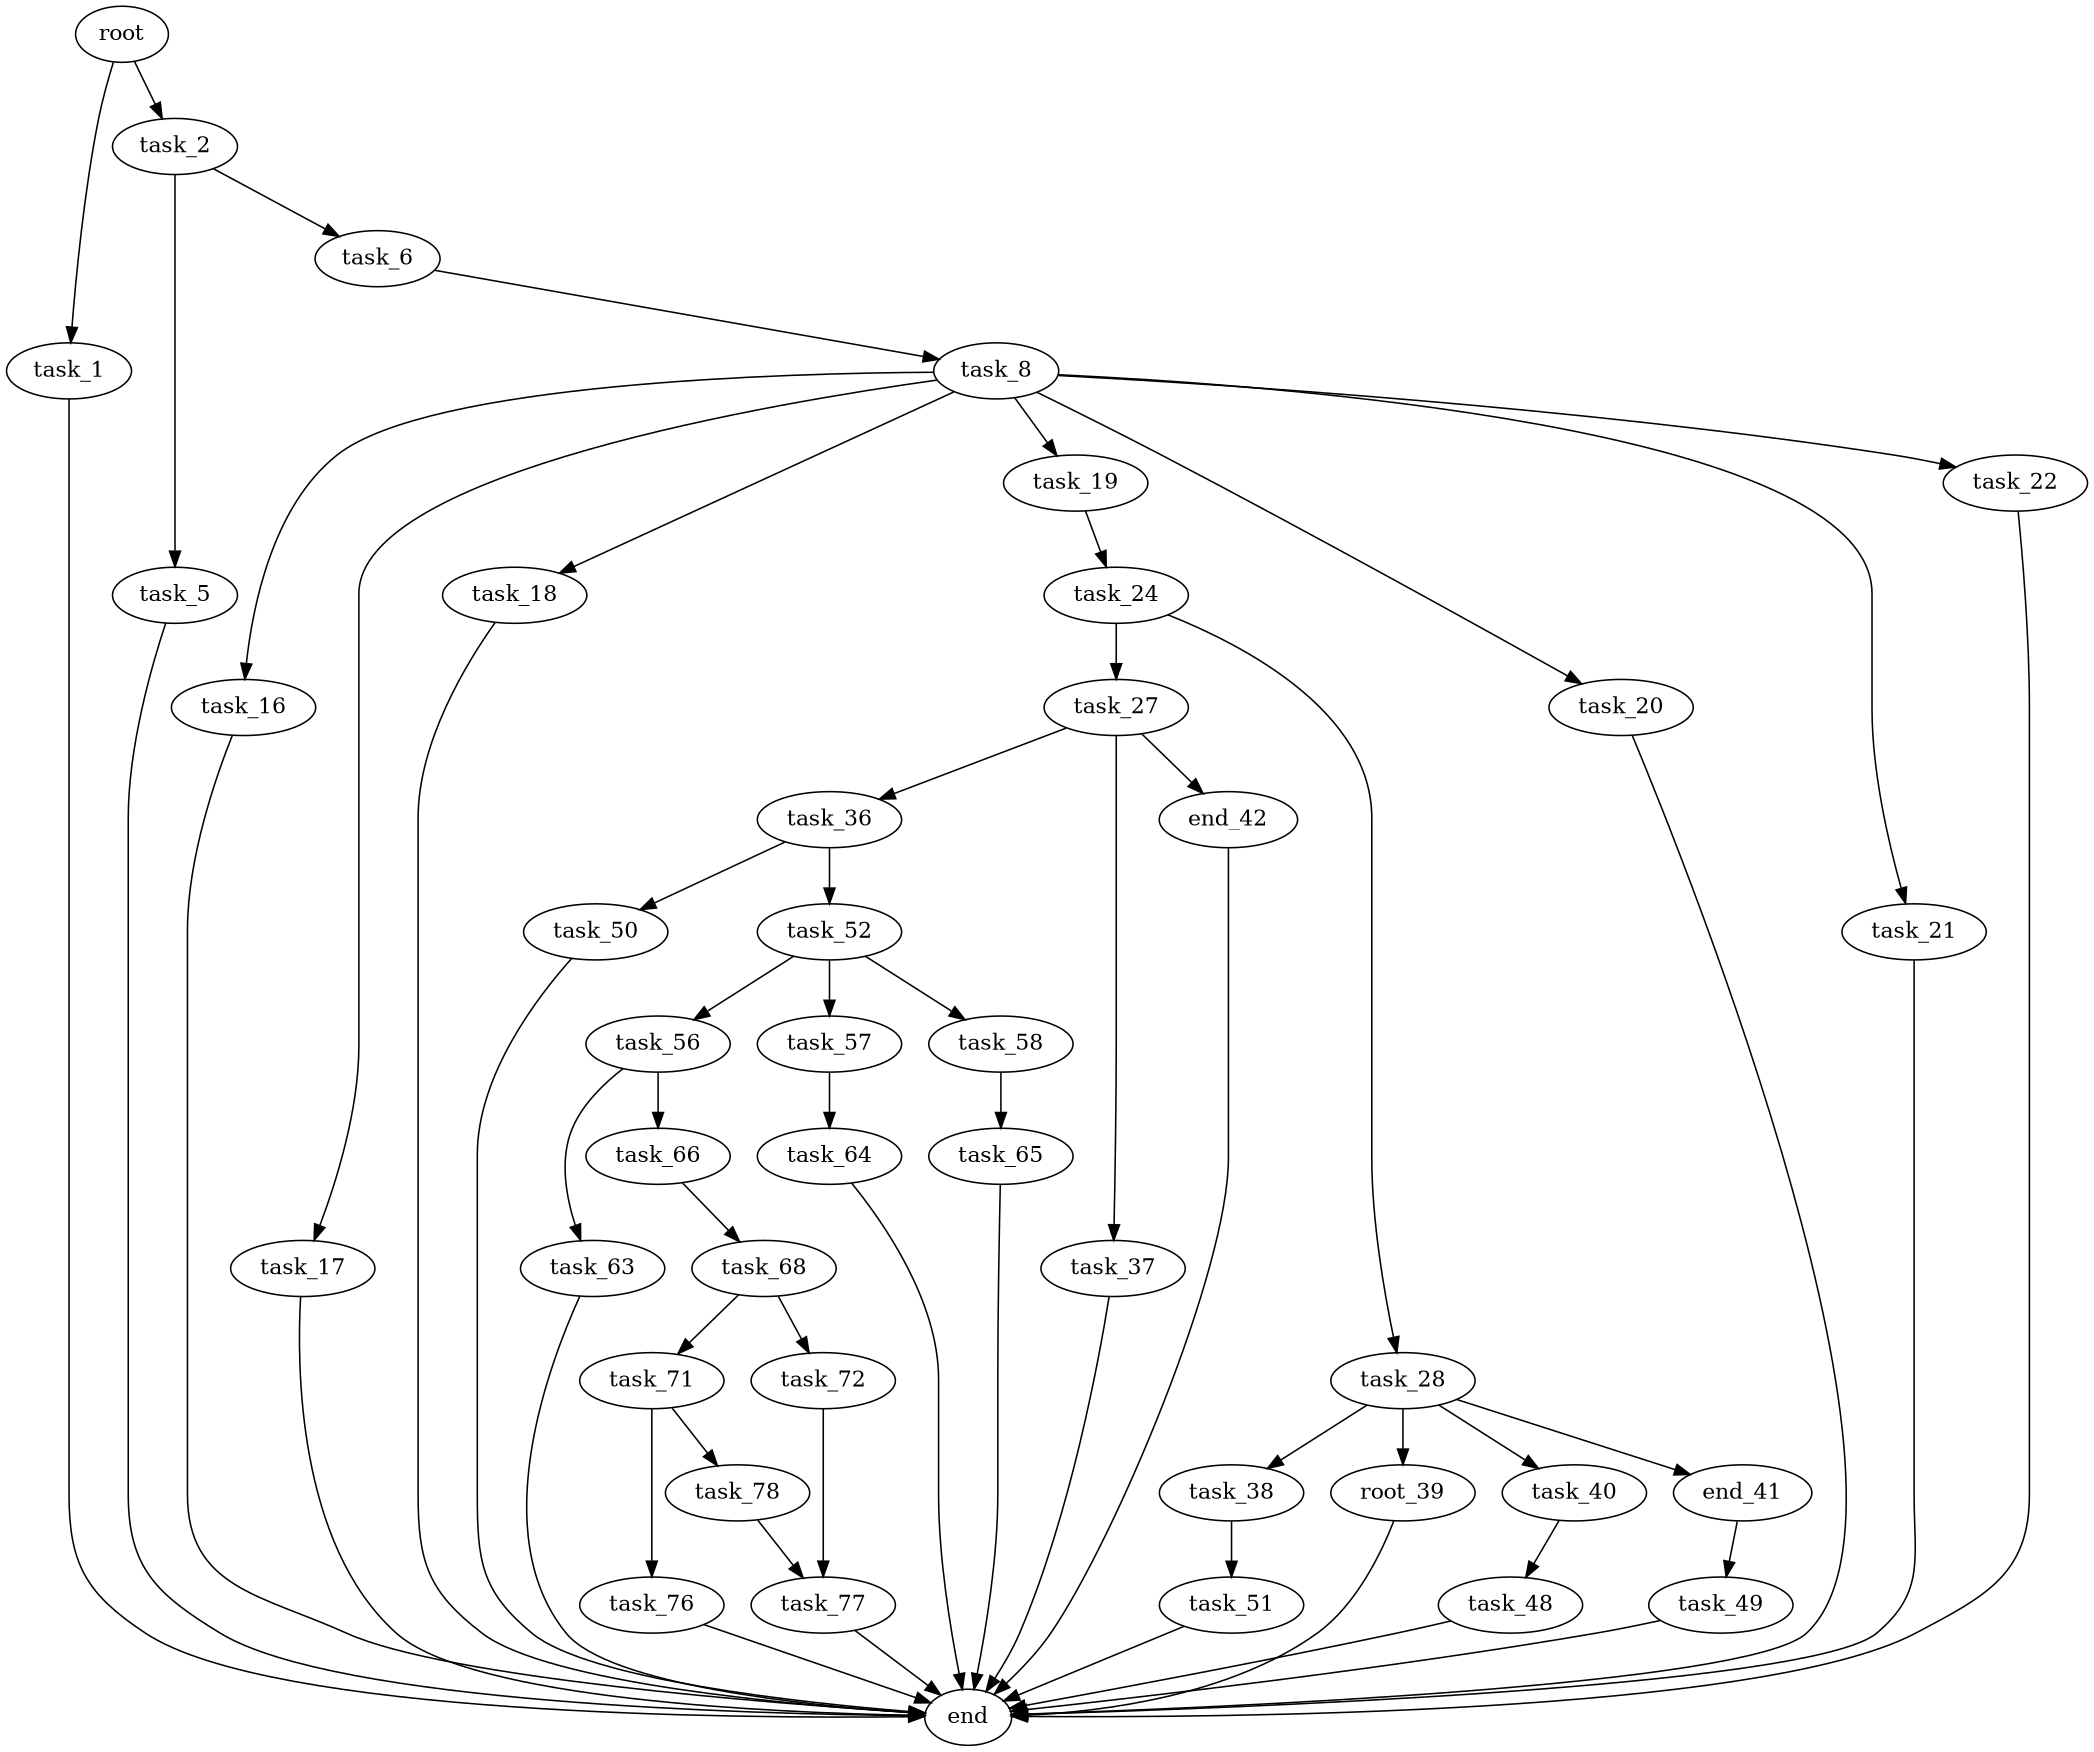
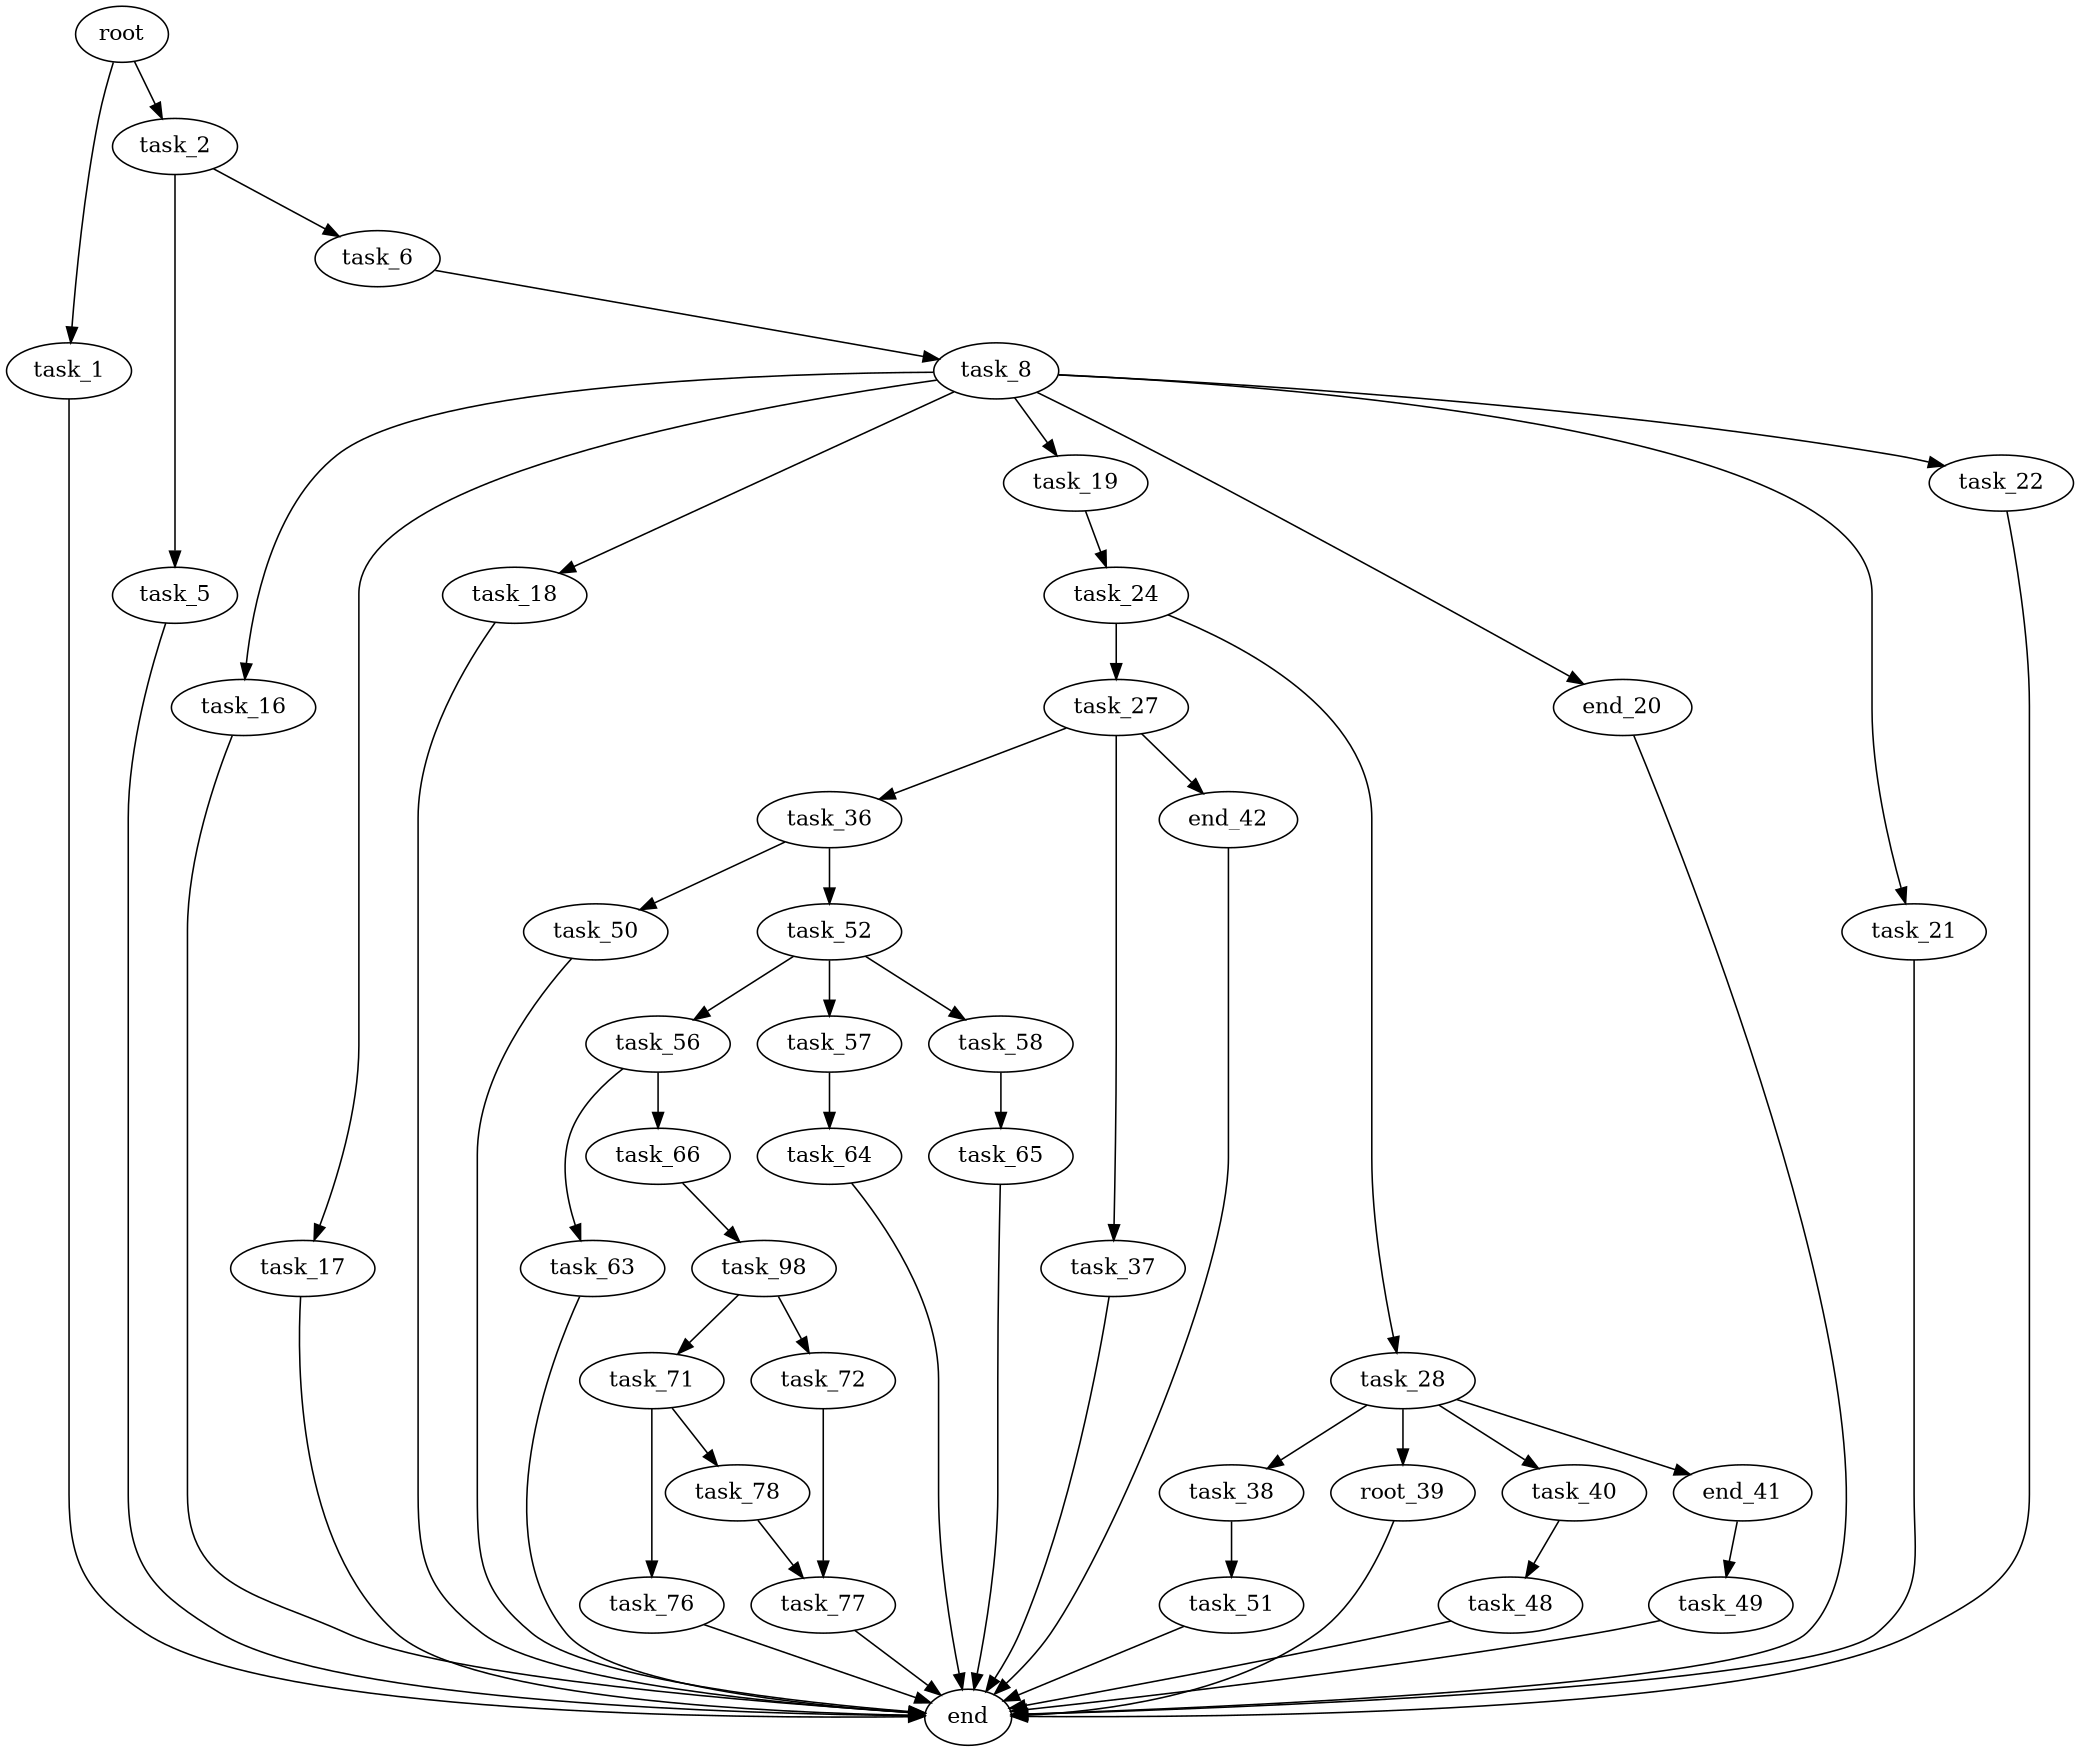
node "task_20": label "task_20" -> "end_20"
node "task_68": label "task_68" -> "task_98"
